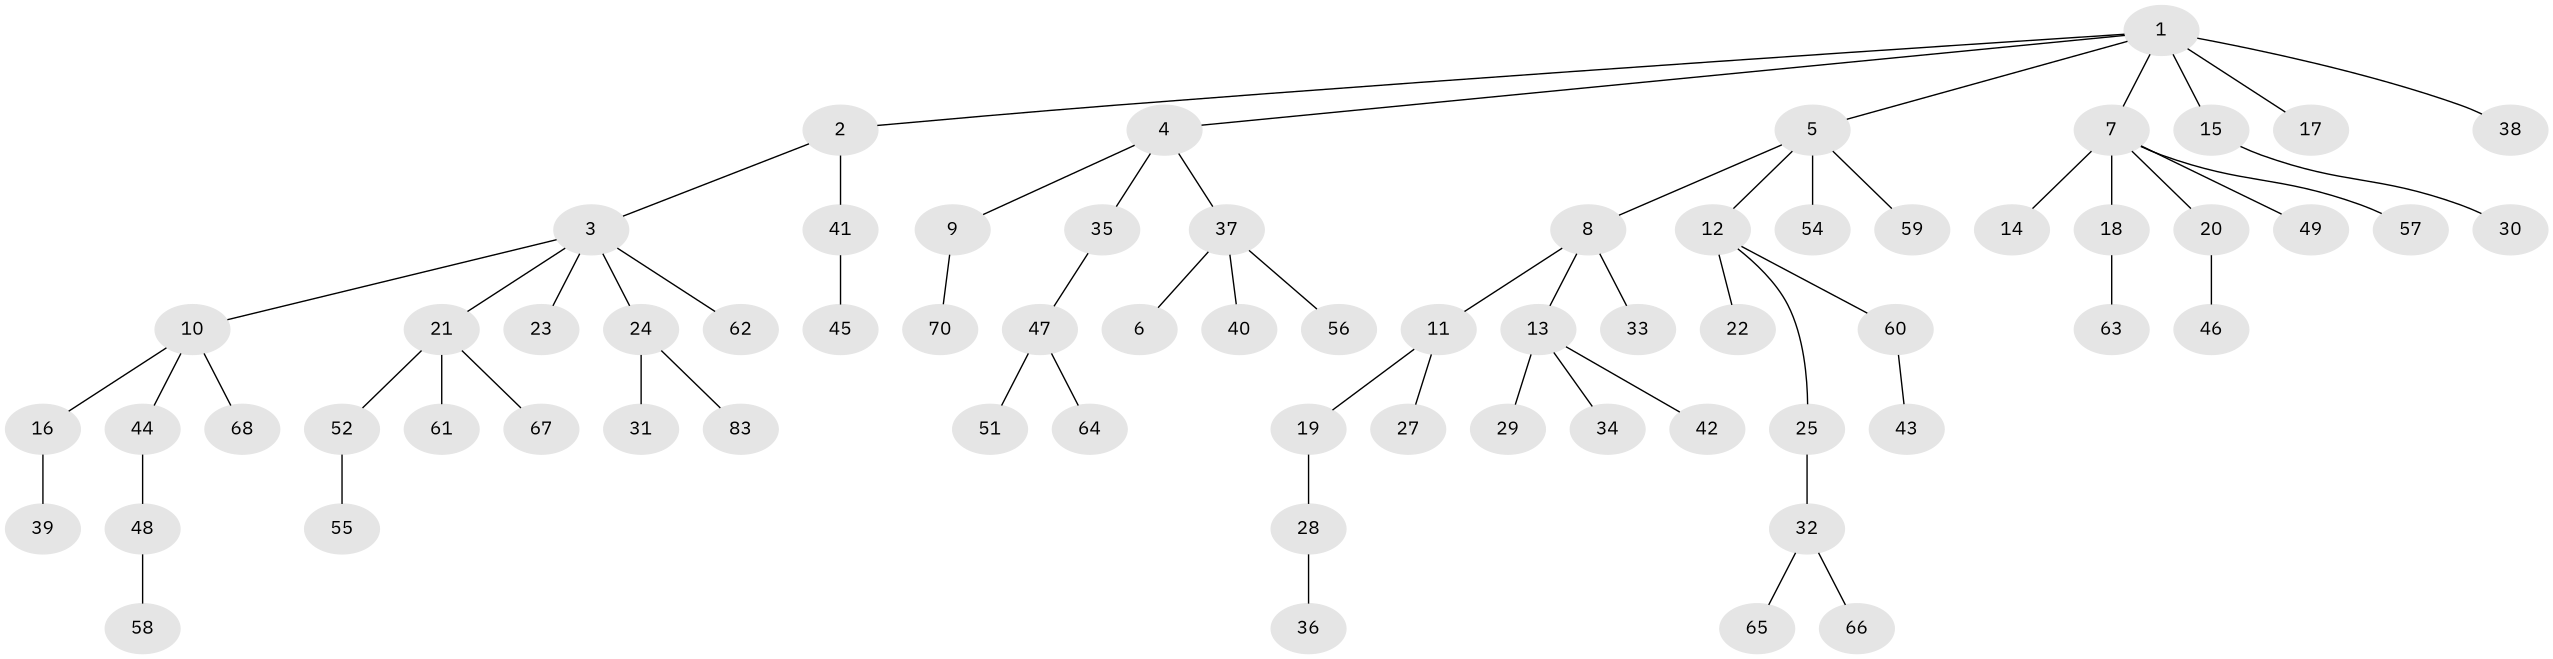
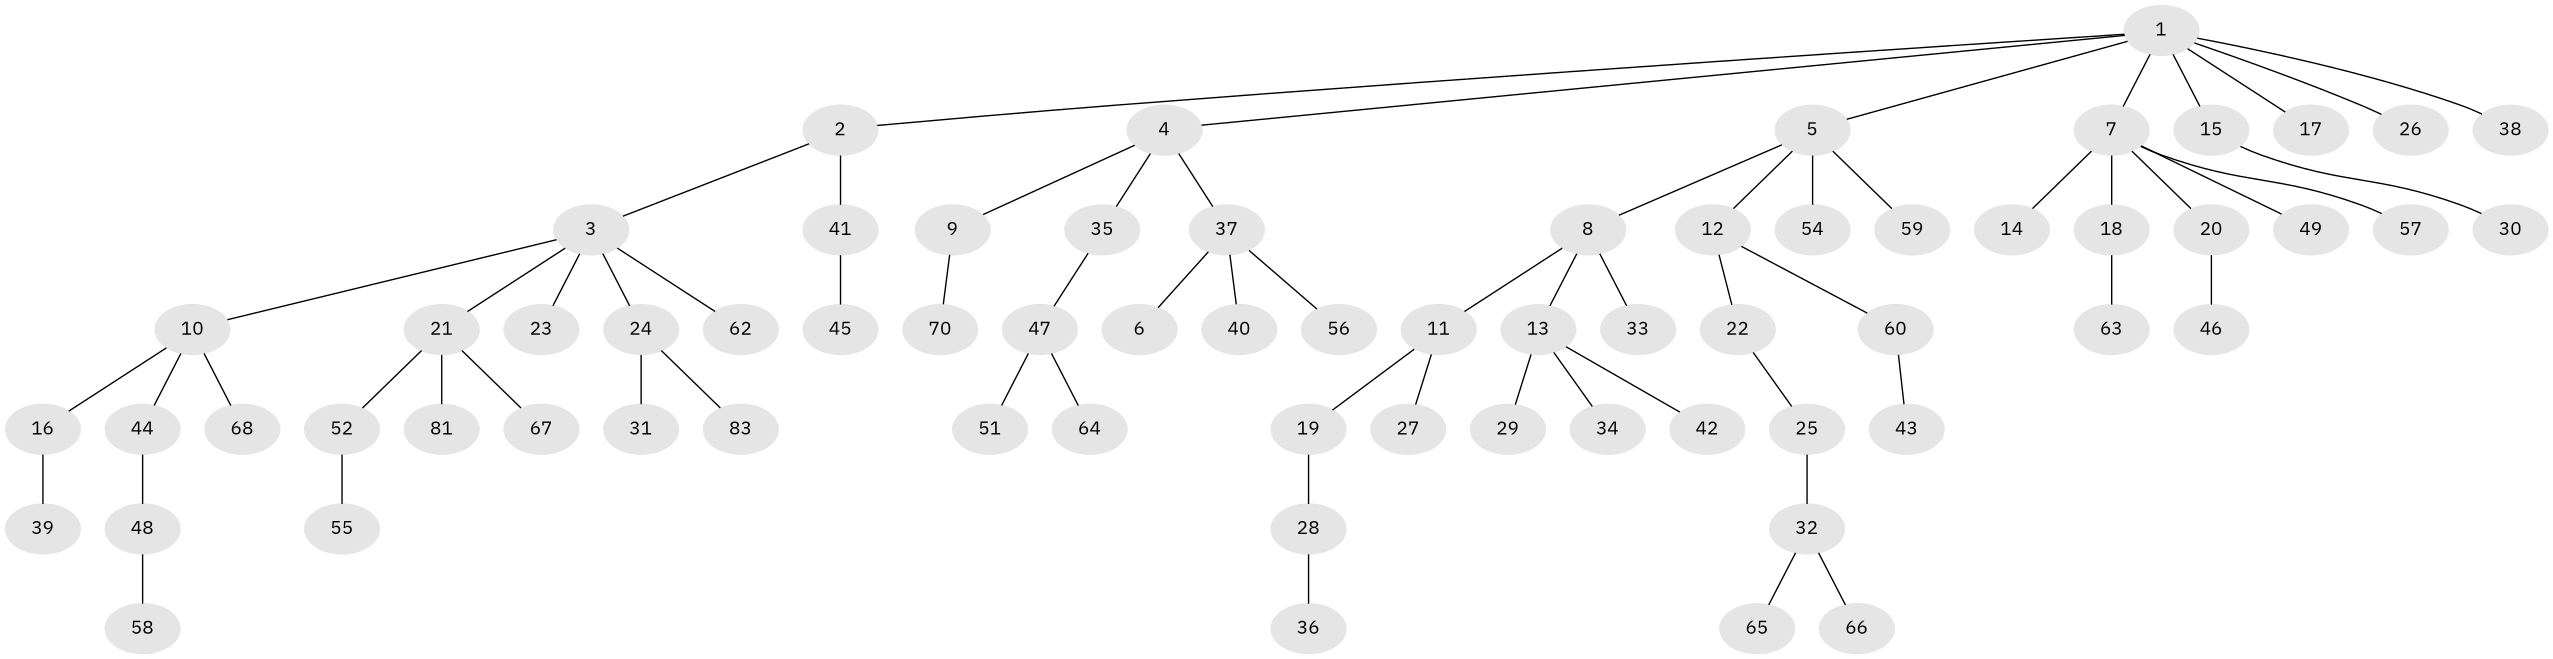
node "26": added
edge "12" -- "25": now "22" -- "25"
node "61": label "61" -> "81"
